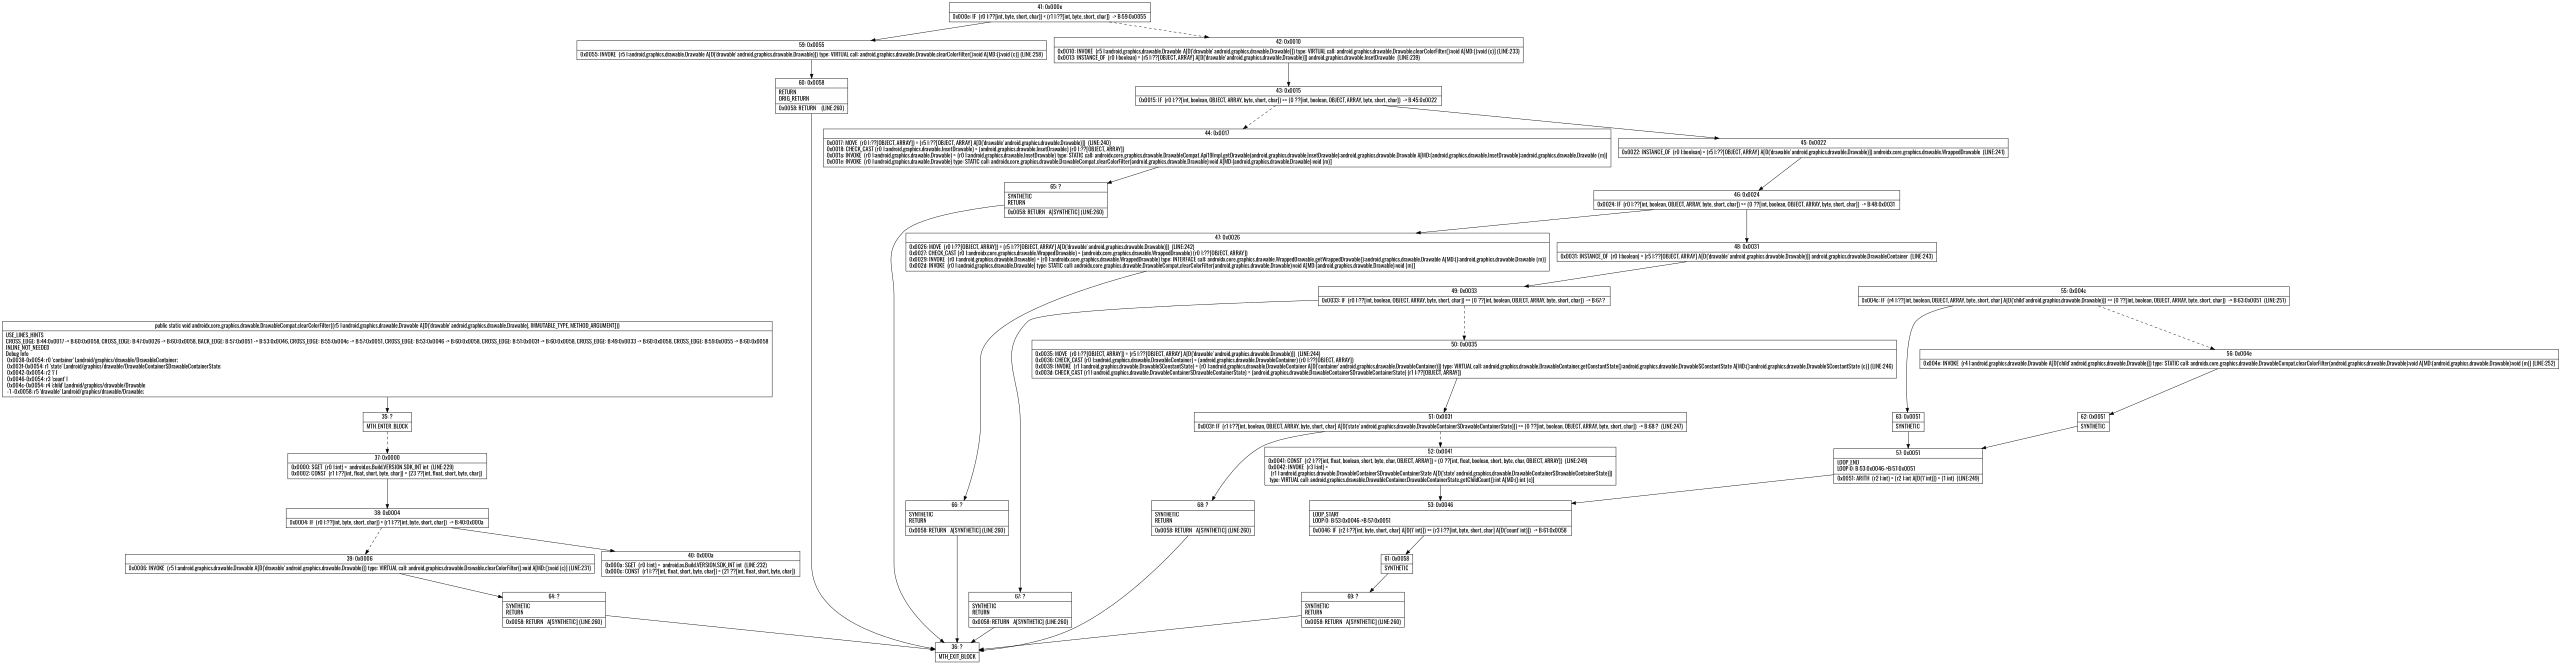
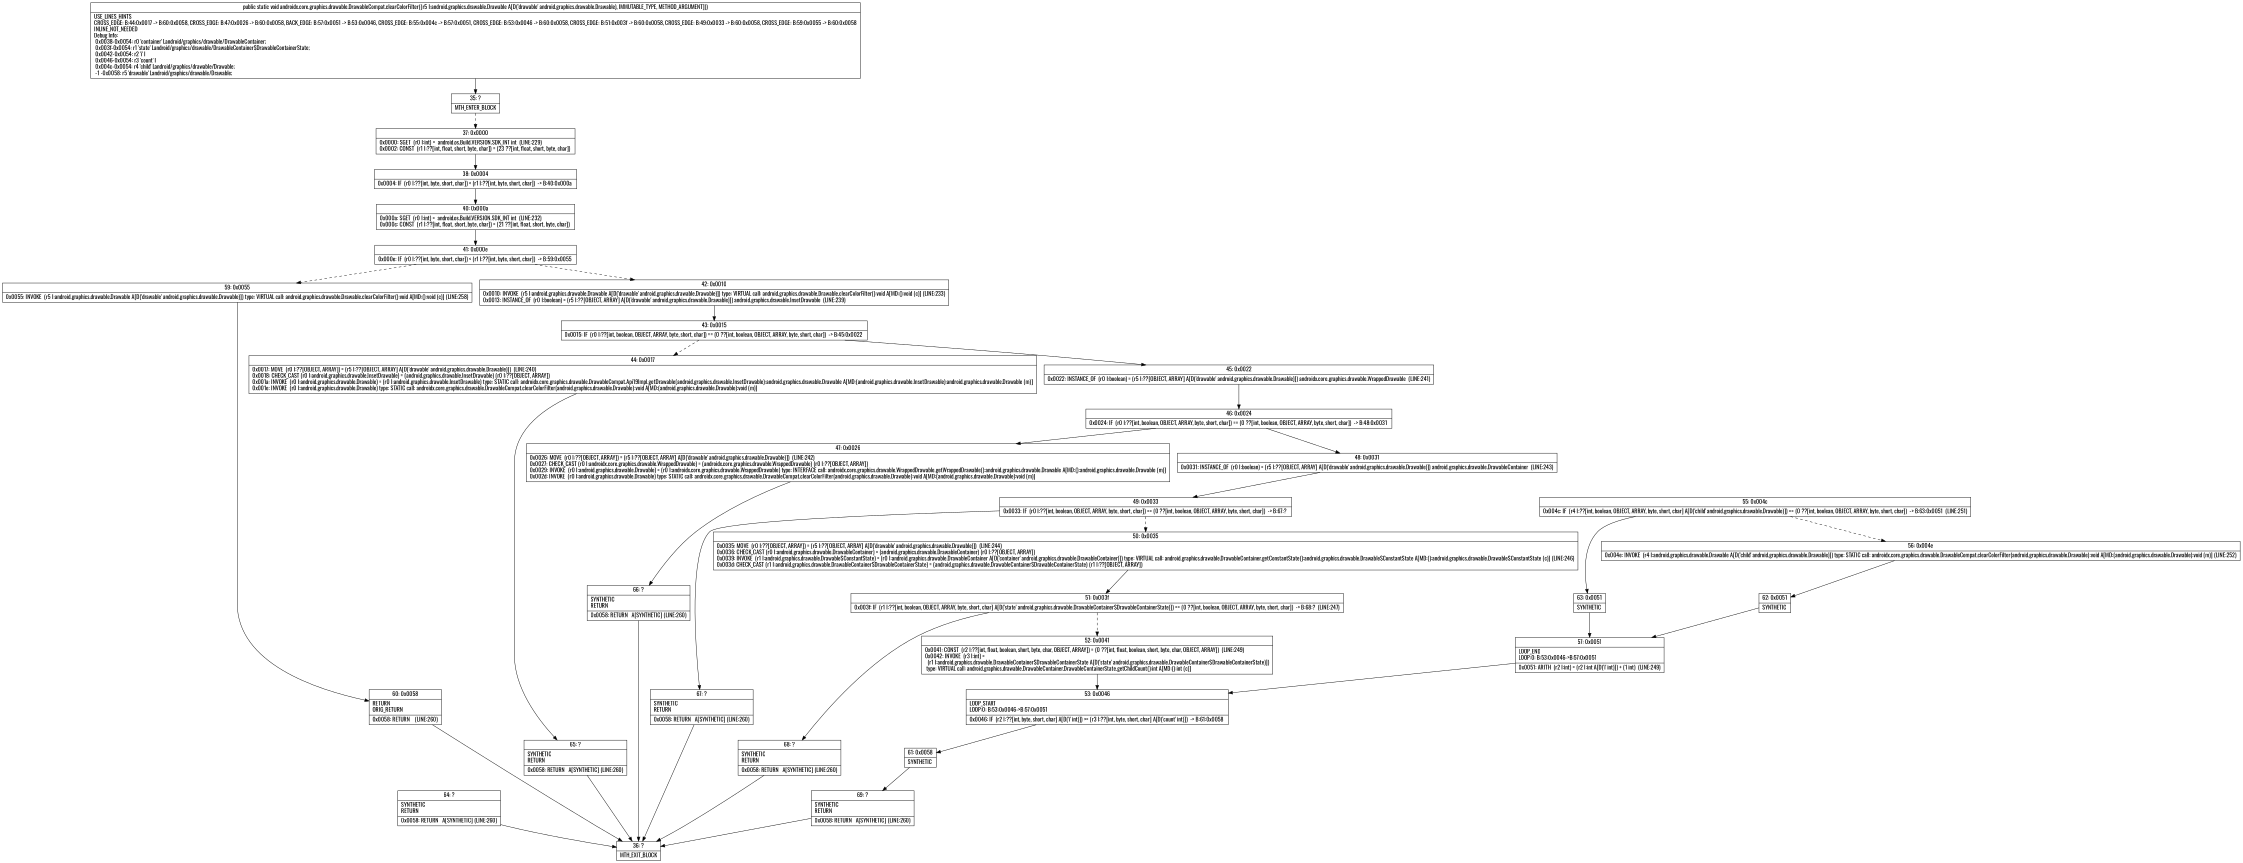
edge "41: 0x000e" -> "59: 0x0055": style solid -> dashed
edge "40: 0x000a" -> "41: 0x000e": added
node "39: 0x0006": removed
